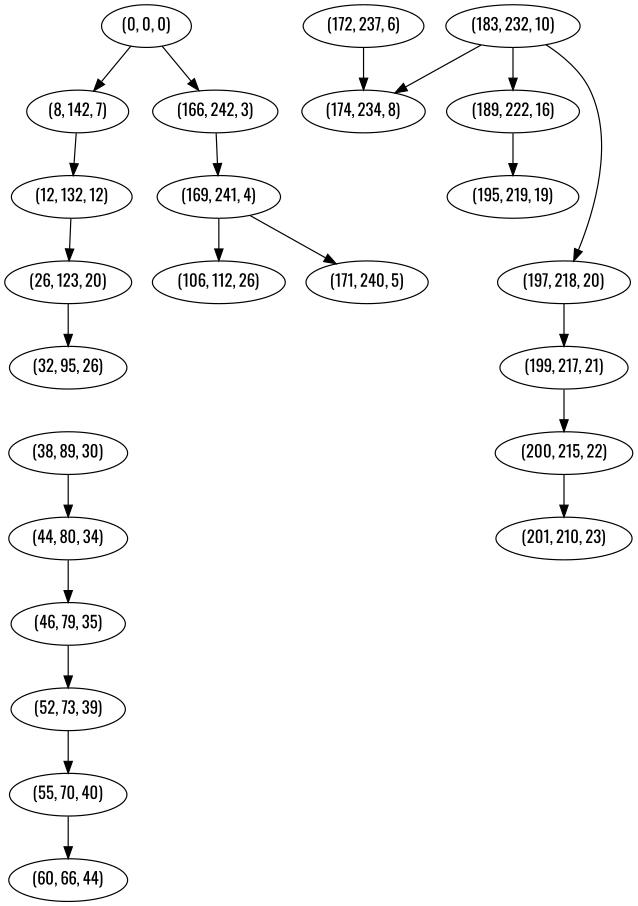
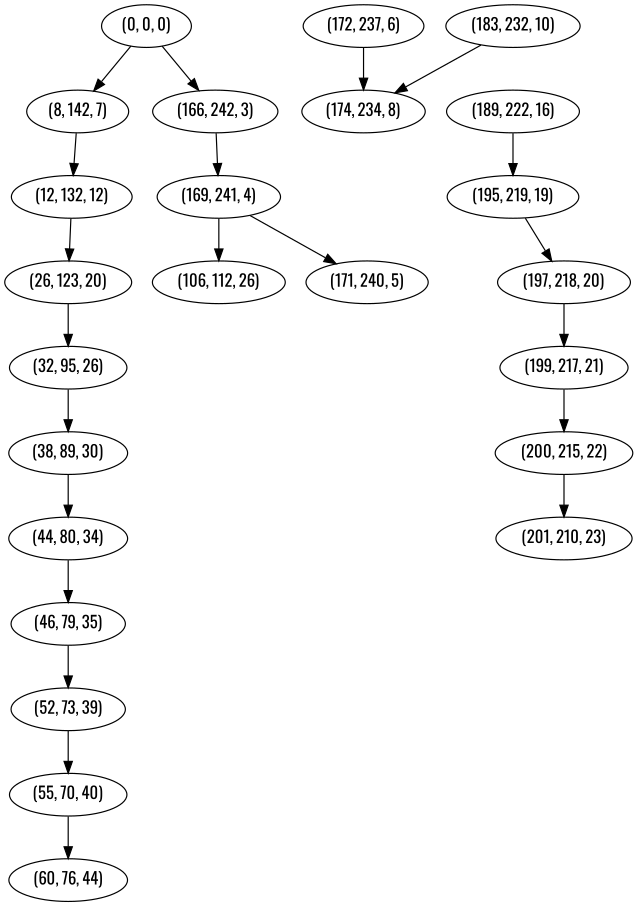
edge "(183, 232, 10)" -> "(189, 222, 16)": removed
edge "(183, 232, 10)" -> "(197, 218, 20)": now "(195, 219, 19)" -> "(197, 218, 20)"
edge "(32, 95, 26)" -> "(38, 89, 30)": added
node "(60, 66, 44)": label "(60, 66, 44)" -> "(60, 76, 44)"
